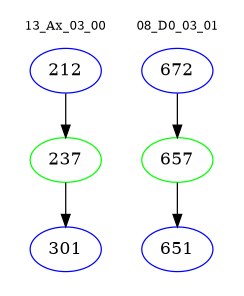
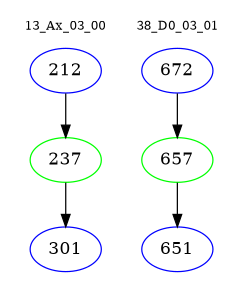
cluster "08_D0_03_01": label "08_D0_03_01" -> "38_D0_03_01"
